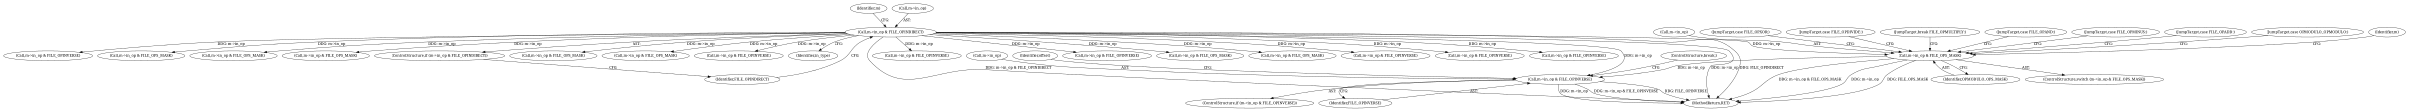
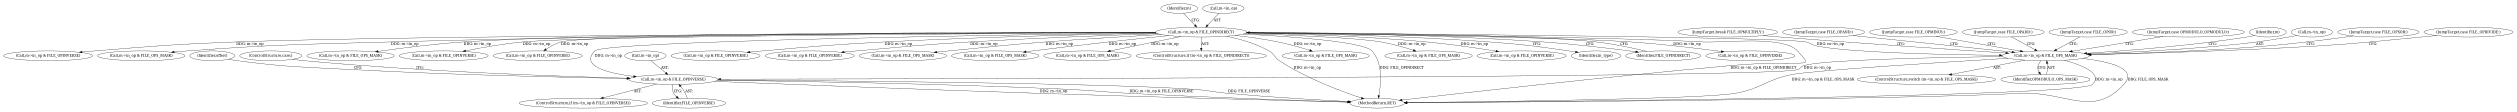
node "(JumpTarget,case FILE_OPOR:)": added
node "(ControlStructure,break;)": label "(ControlStructure,break;)" -> "(ControlStructure,case;)"
edge "(ControlStructure,if (m->in_op & FILE_OPINDIRECT))" -> "(Identifier,FILE_OPINDIRECT)": now "(Call,m->in_op & FILE_OPINDIRECT)" -> "(Identifier,FILE_OPINDIRECT)"
